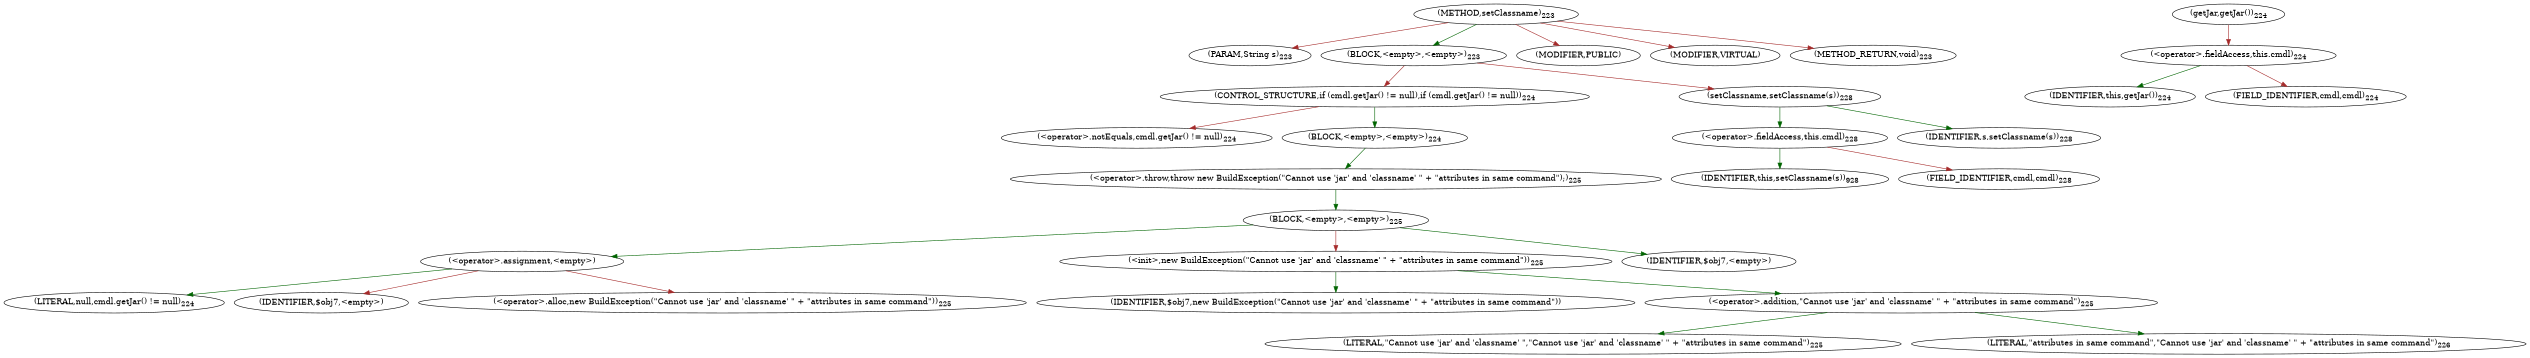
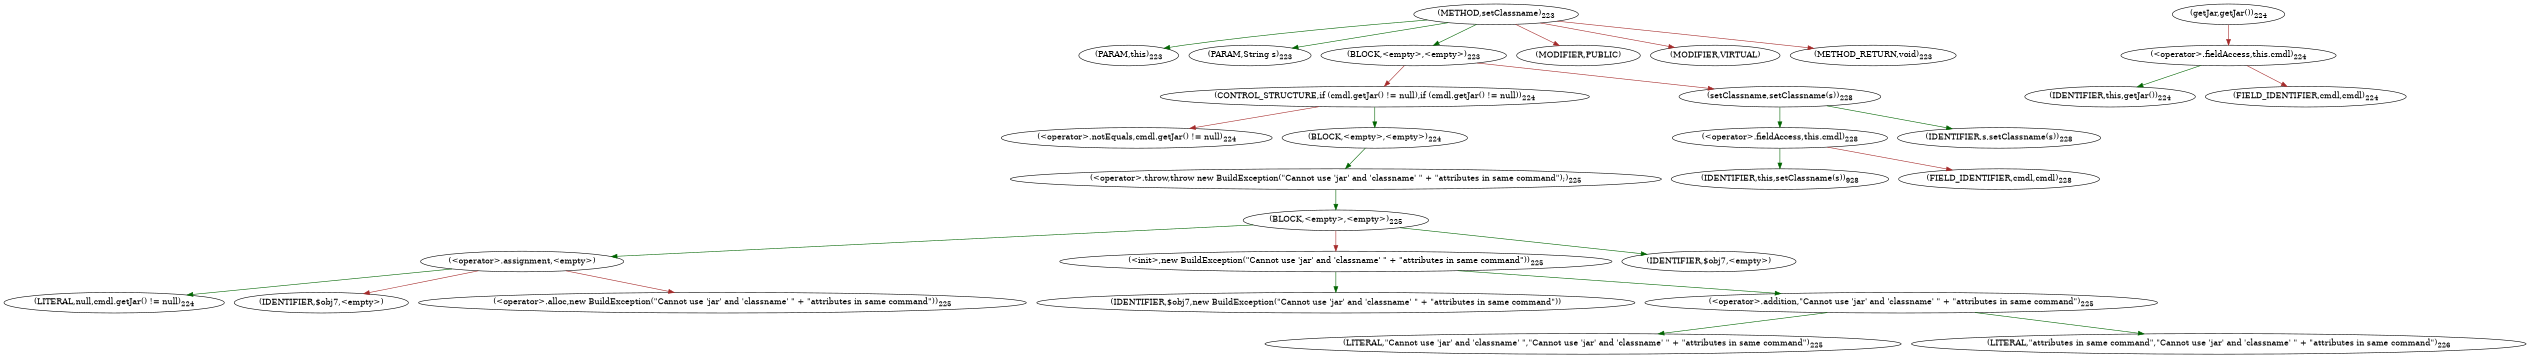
edge "(METHOD,setClassname)" -> "(PARAM,String s)": color brown -> darkgreen
node "(PARAM,this)": added
